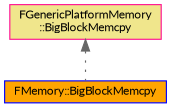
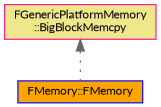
node "FMemory::BigBlockMemcpy": label "FMemory::BigBlockMemcpy" -> "FMemory::FMemory"
